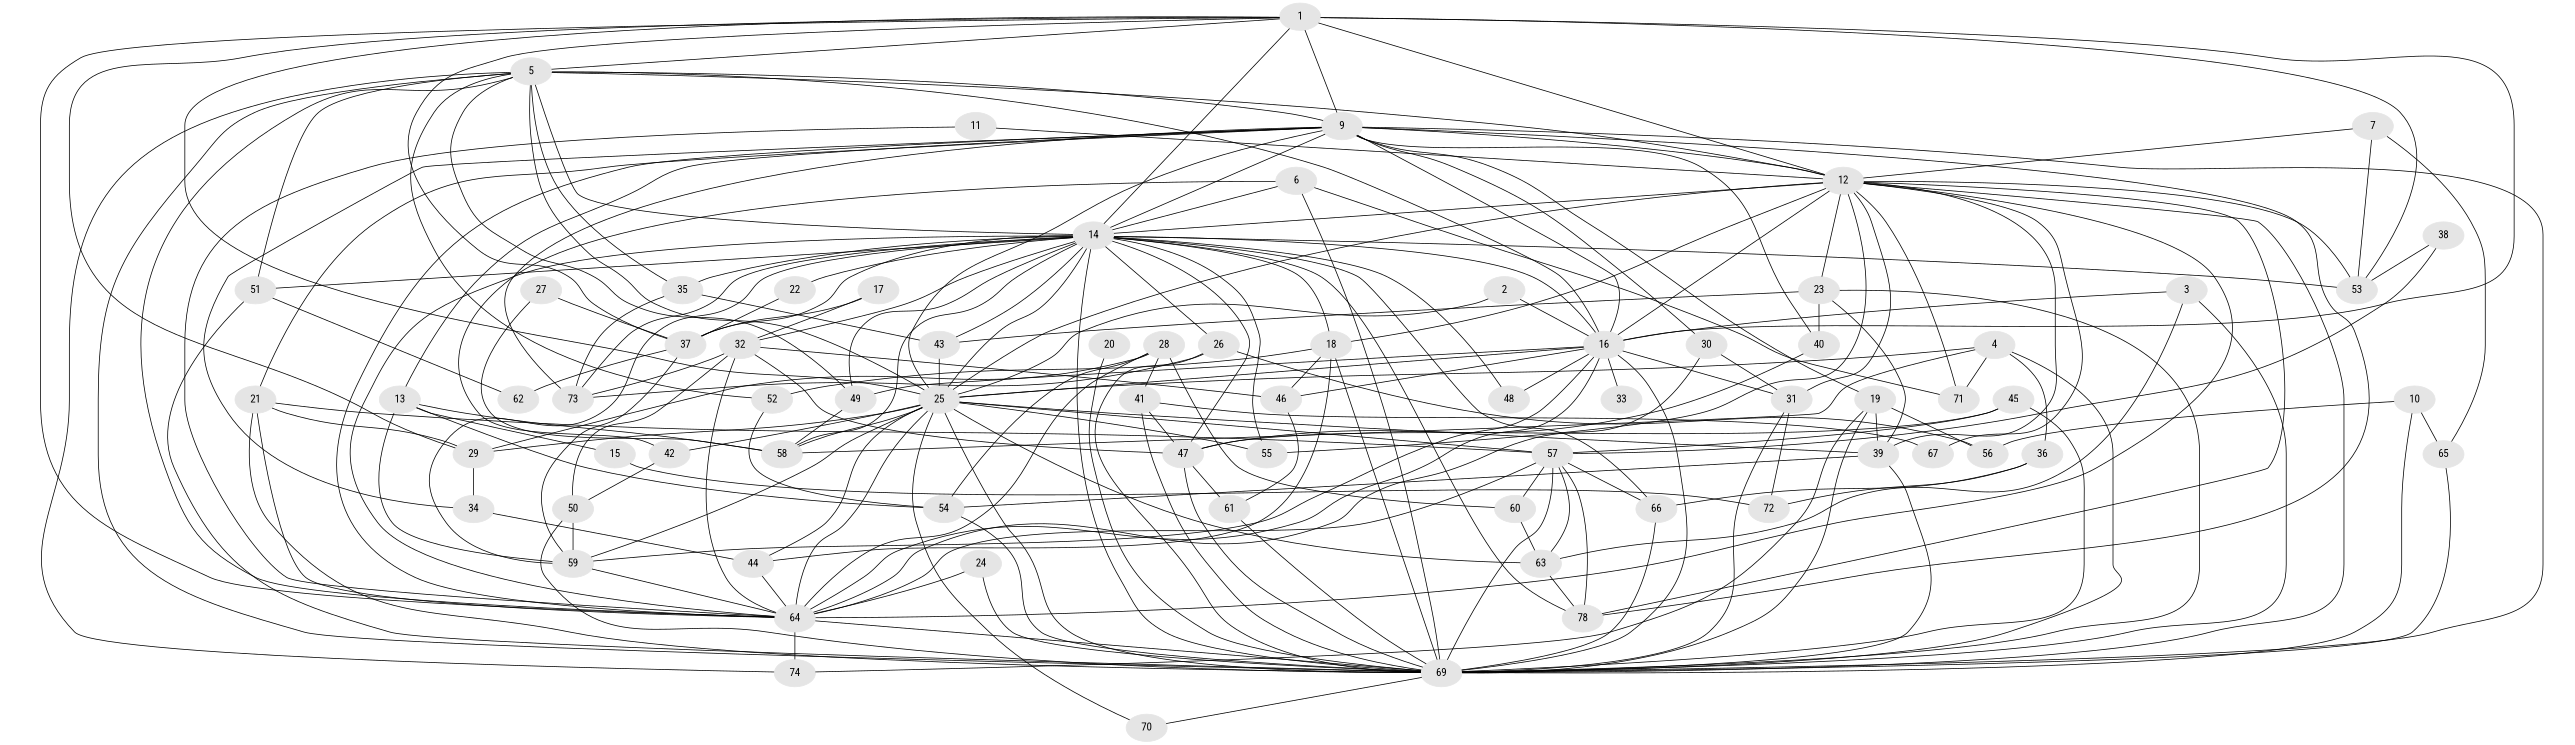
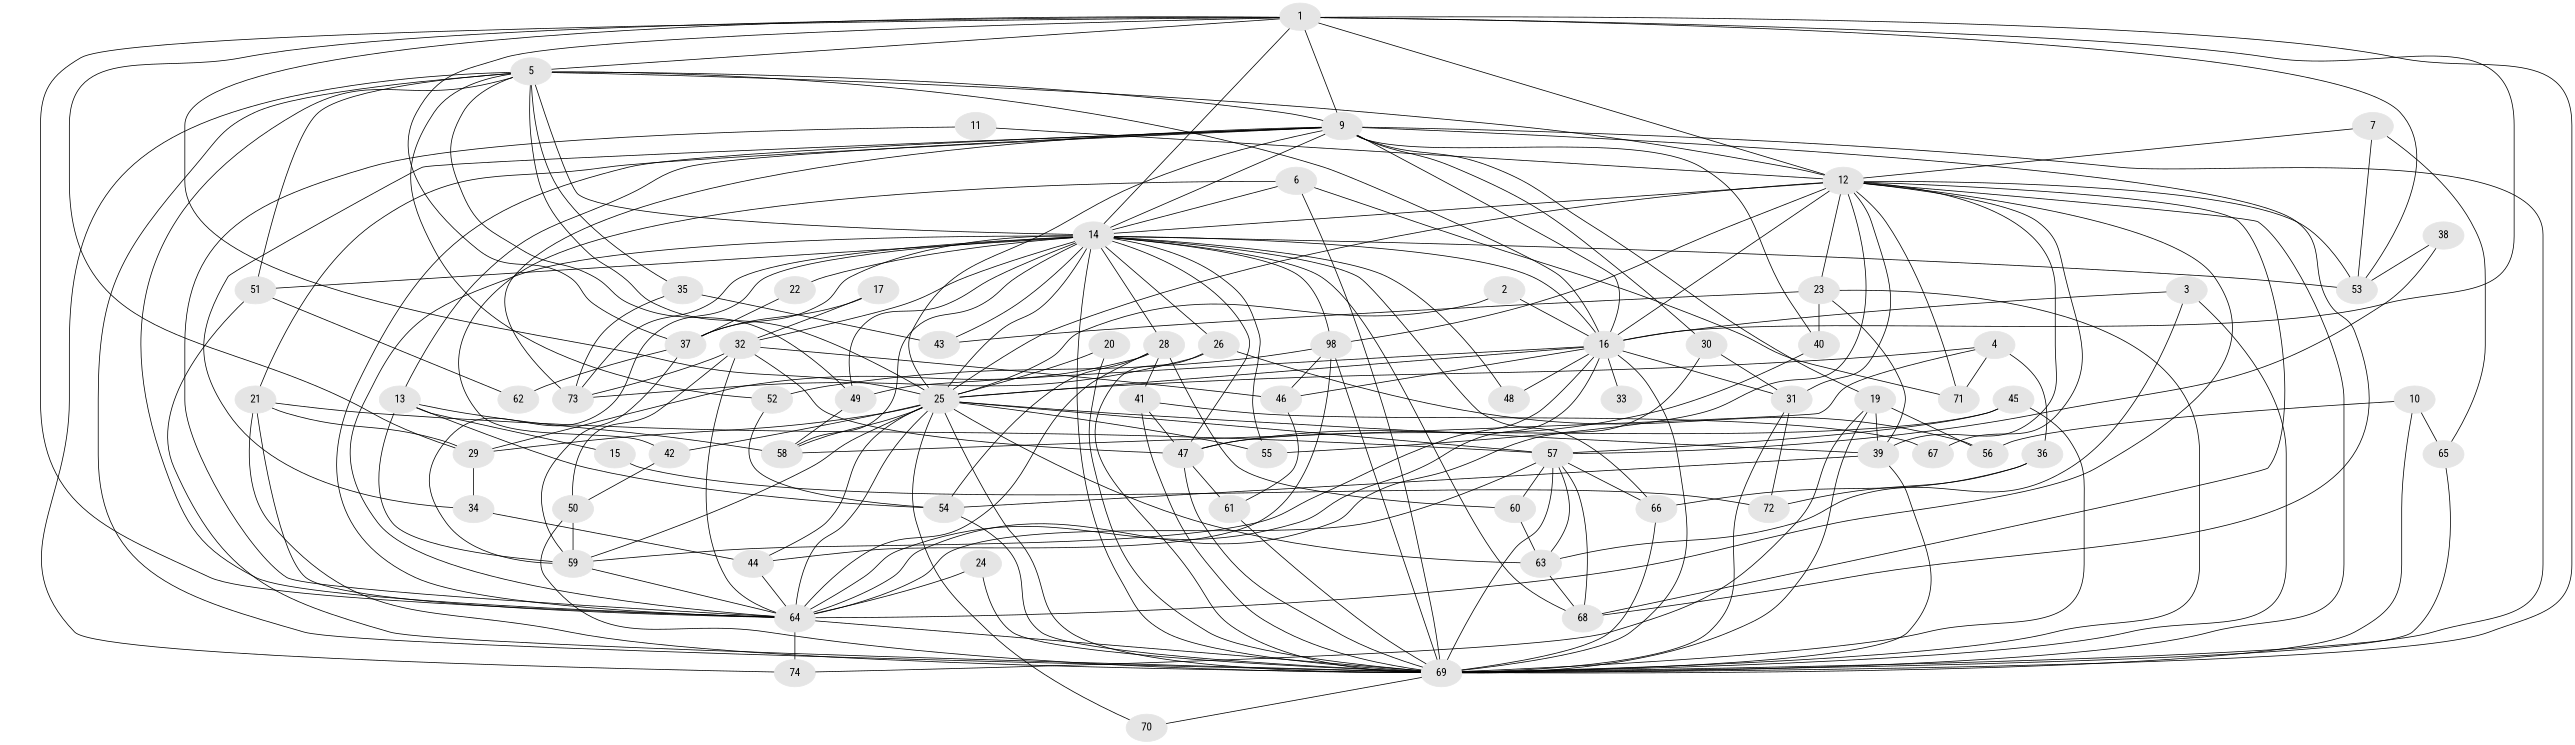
edge "9" -- "12": removed
edge "14" -- "35": now "14" -- "28"
node "27": removed
node "18": label "18" -> "98"
edge "43" -- "25": now "20" -- "25"
node "78": label "78" -> "68"
edge "4" -- "69": now "1" -- "69"
